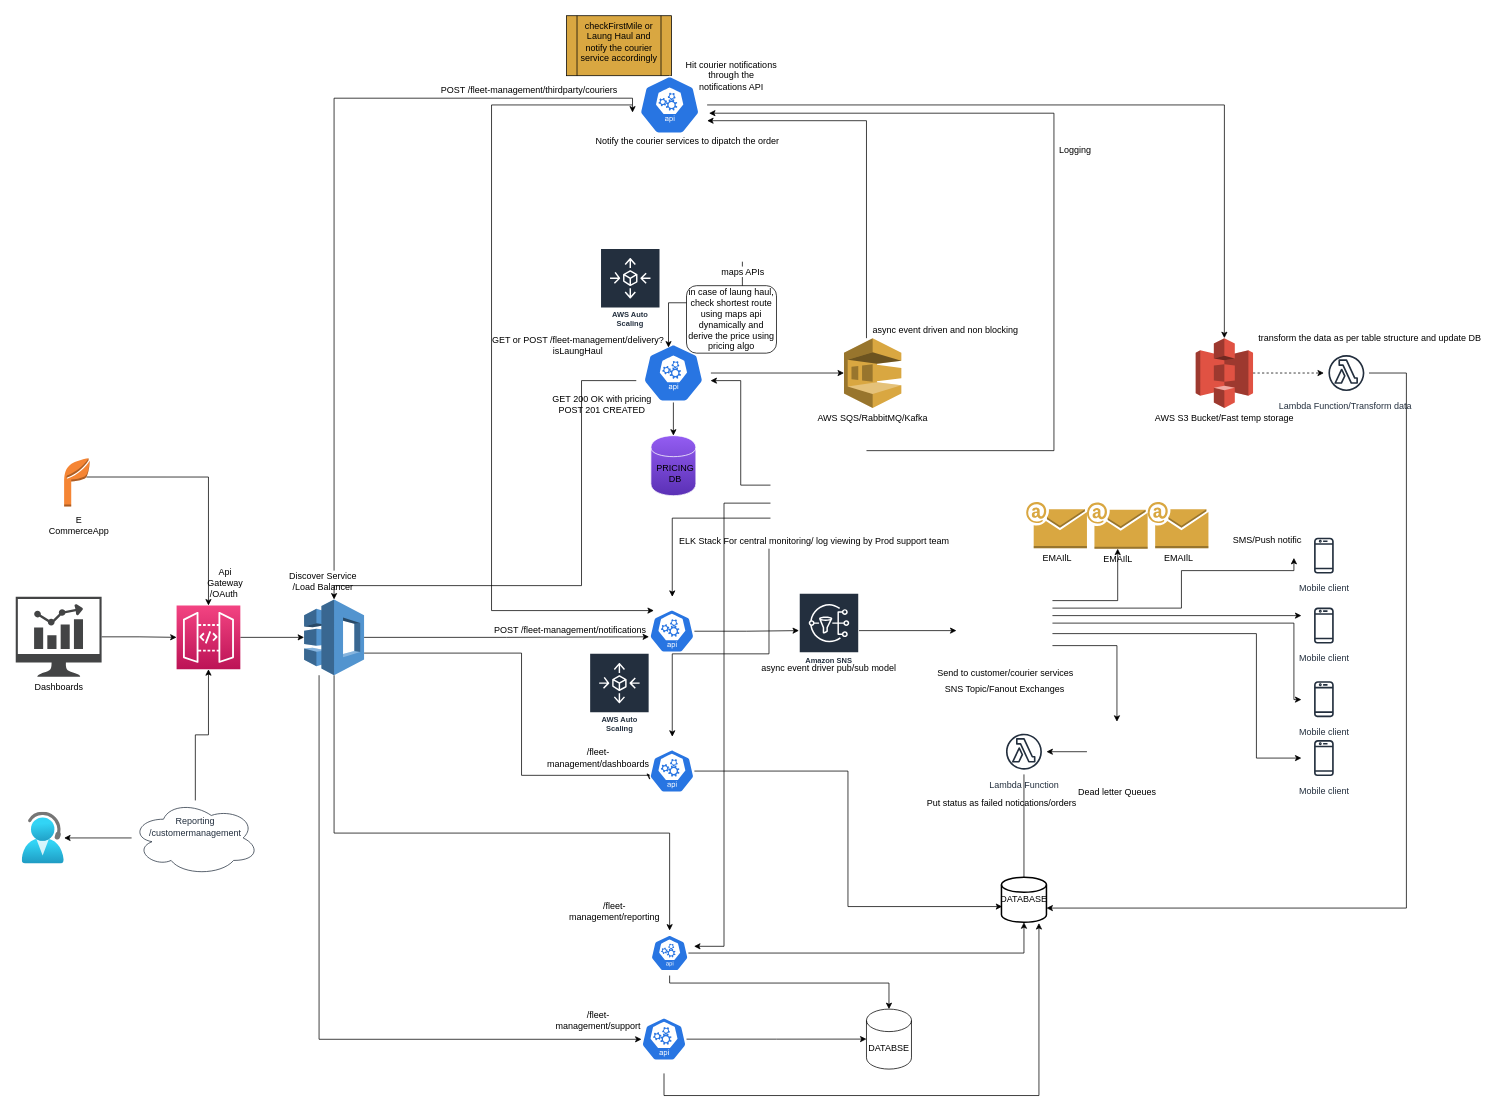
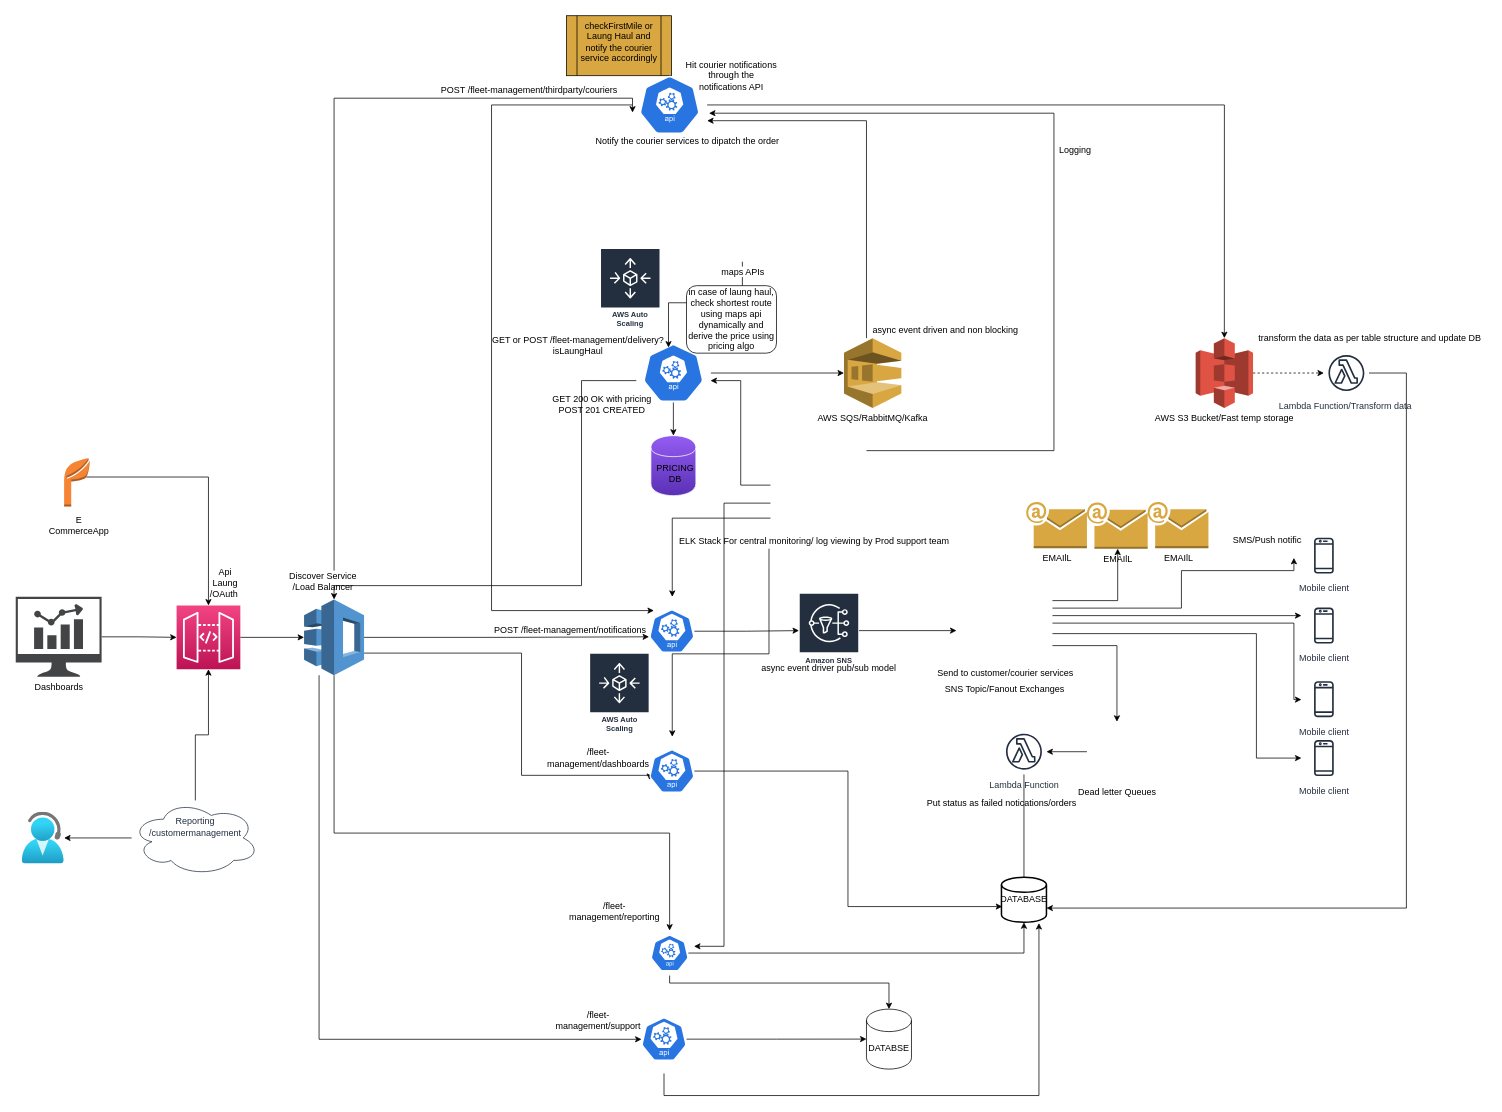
node "Api Gateway /OAuth": label "Api Gateway /OAuth" -> "Api Laung /OAuth"
